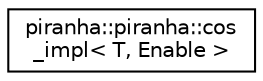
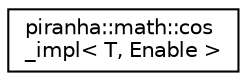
node "piranha::piranha::cos _impl< T, Enable >": label "piranha::piranha::cos _impl< T, Enable >" -> "piranha::math::cos _impl< T, Enable >"
